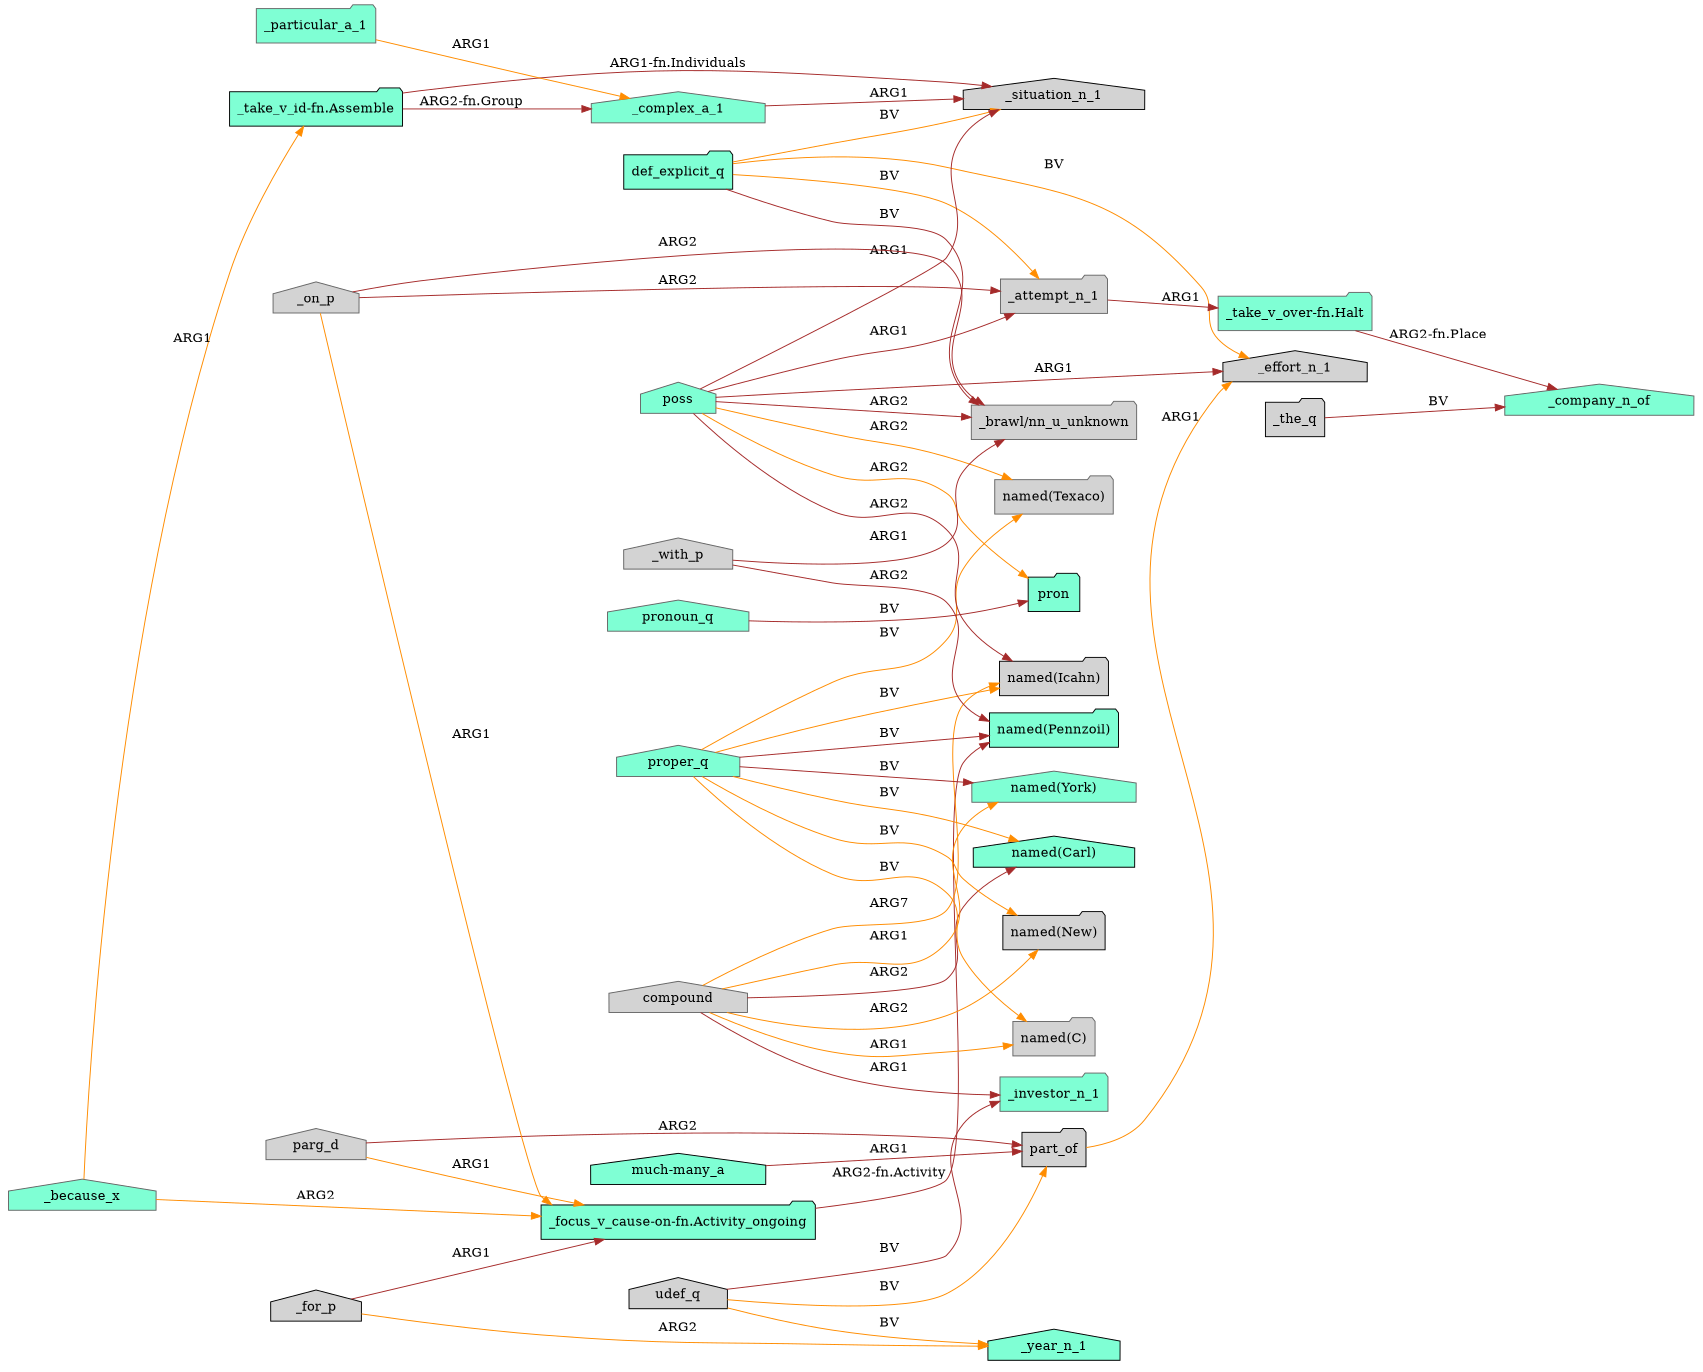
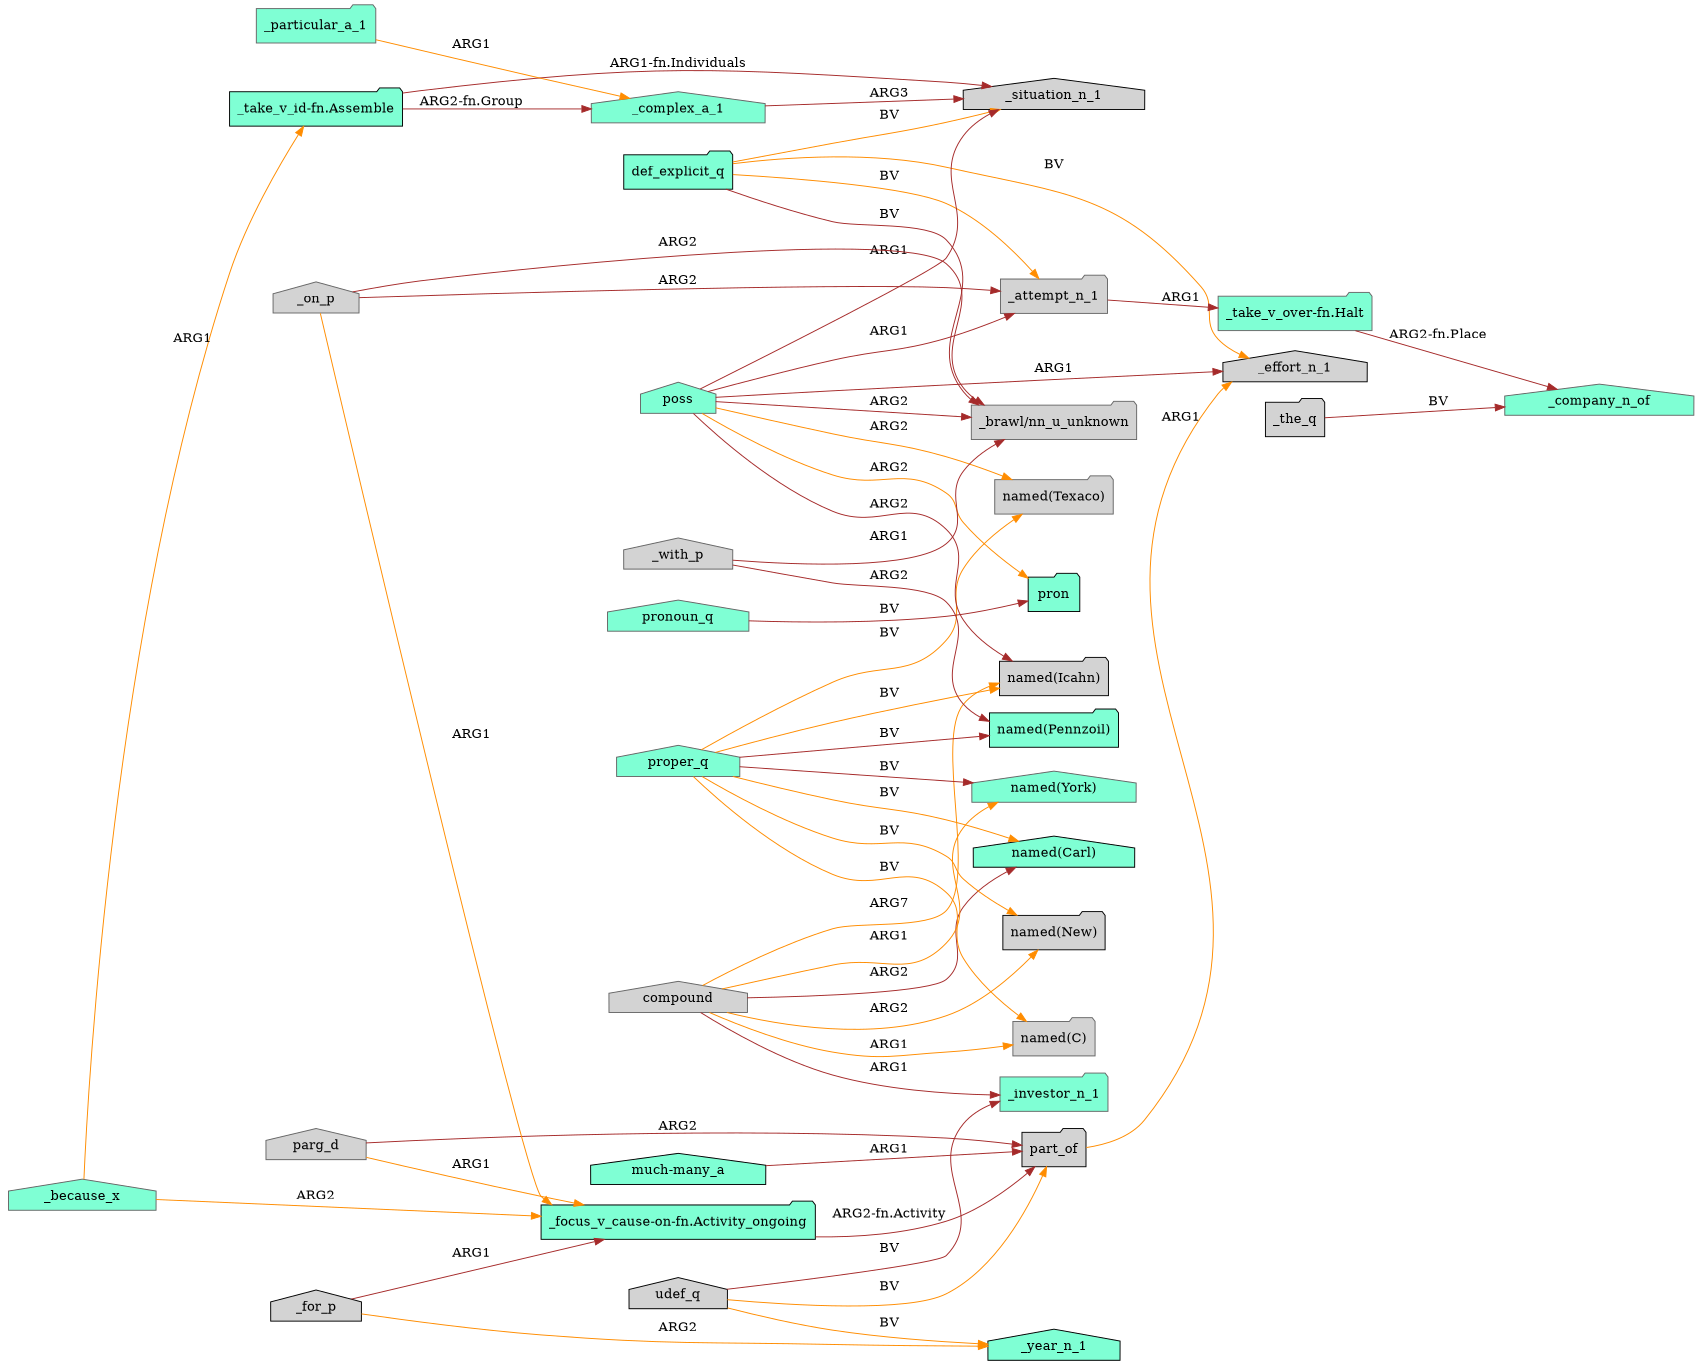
edge "_complex_a_1" -> "_situation_n_1": label "ARG1" -> "ARG3"
edge "_focus_v_cause-on-fn.Activity_ongoing" -> "named(Pennzoil)": now "_focus_v_cause-on-fn.Activity_ongoing" -> "part_of"
